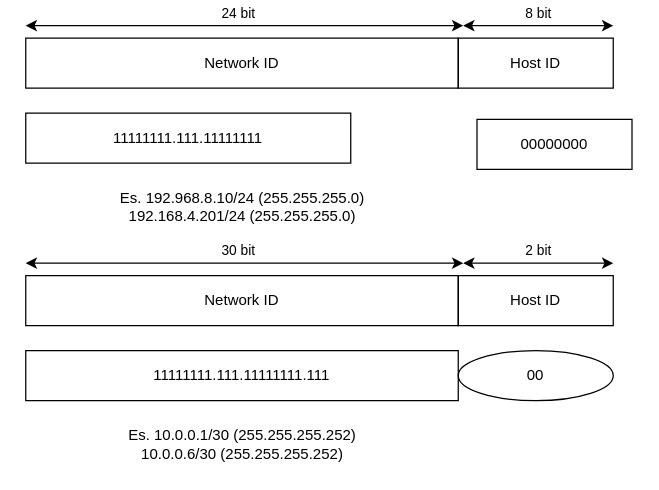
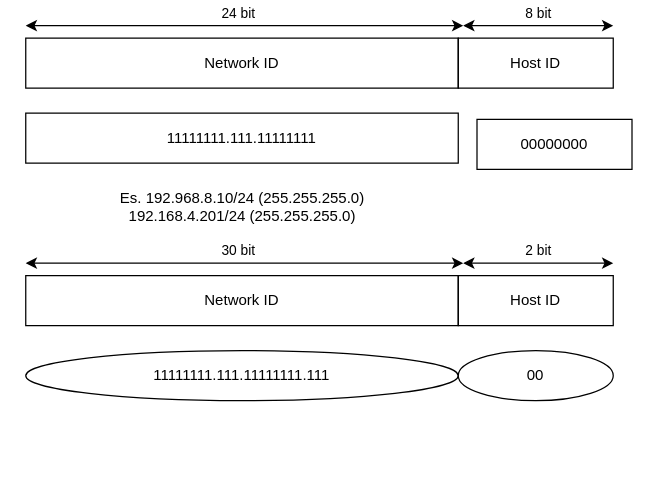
node "11111111.111.11111111": size 325x50 -> 433x50
node "11111111.111.11111111.111": shape rectangle -> ellipse
node "Es. 10.0.0.1/30 (255.255.255.252) 10.0.0.6/30 (255.255.255.252)": removed
